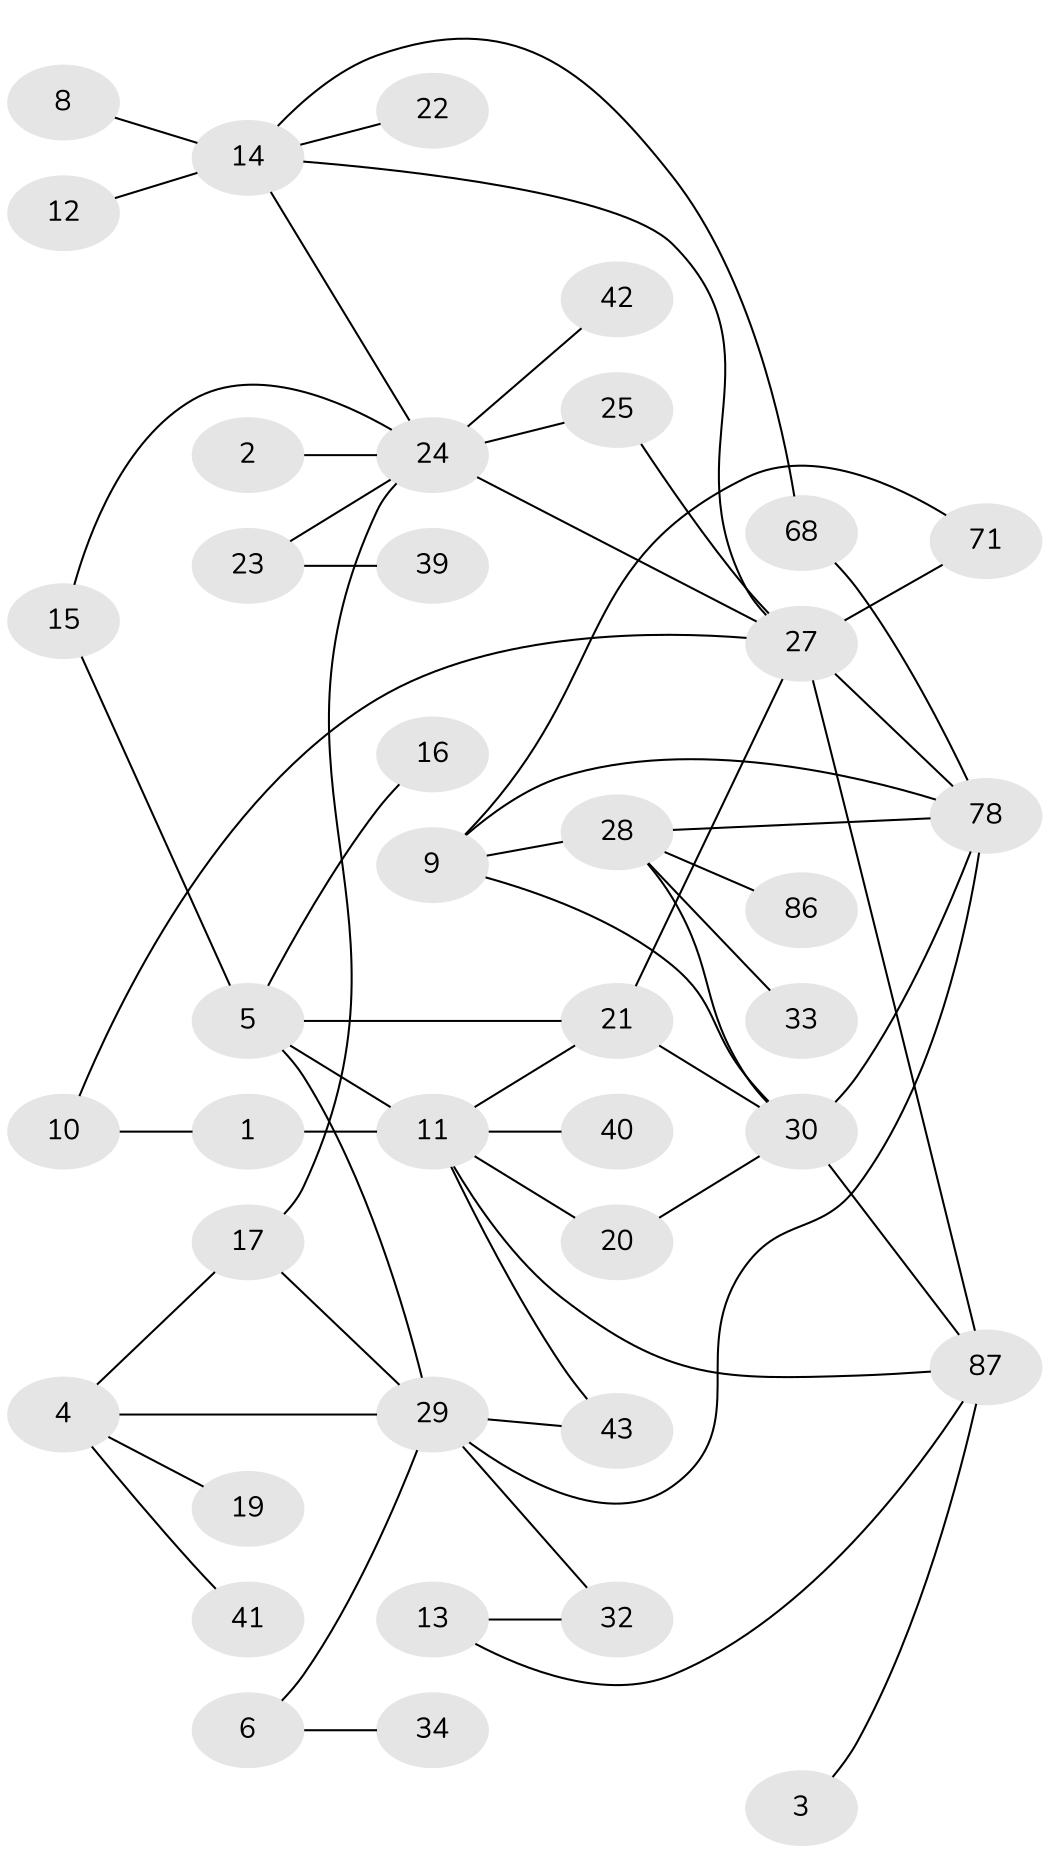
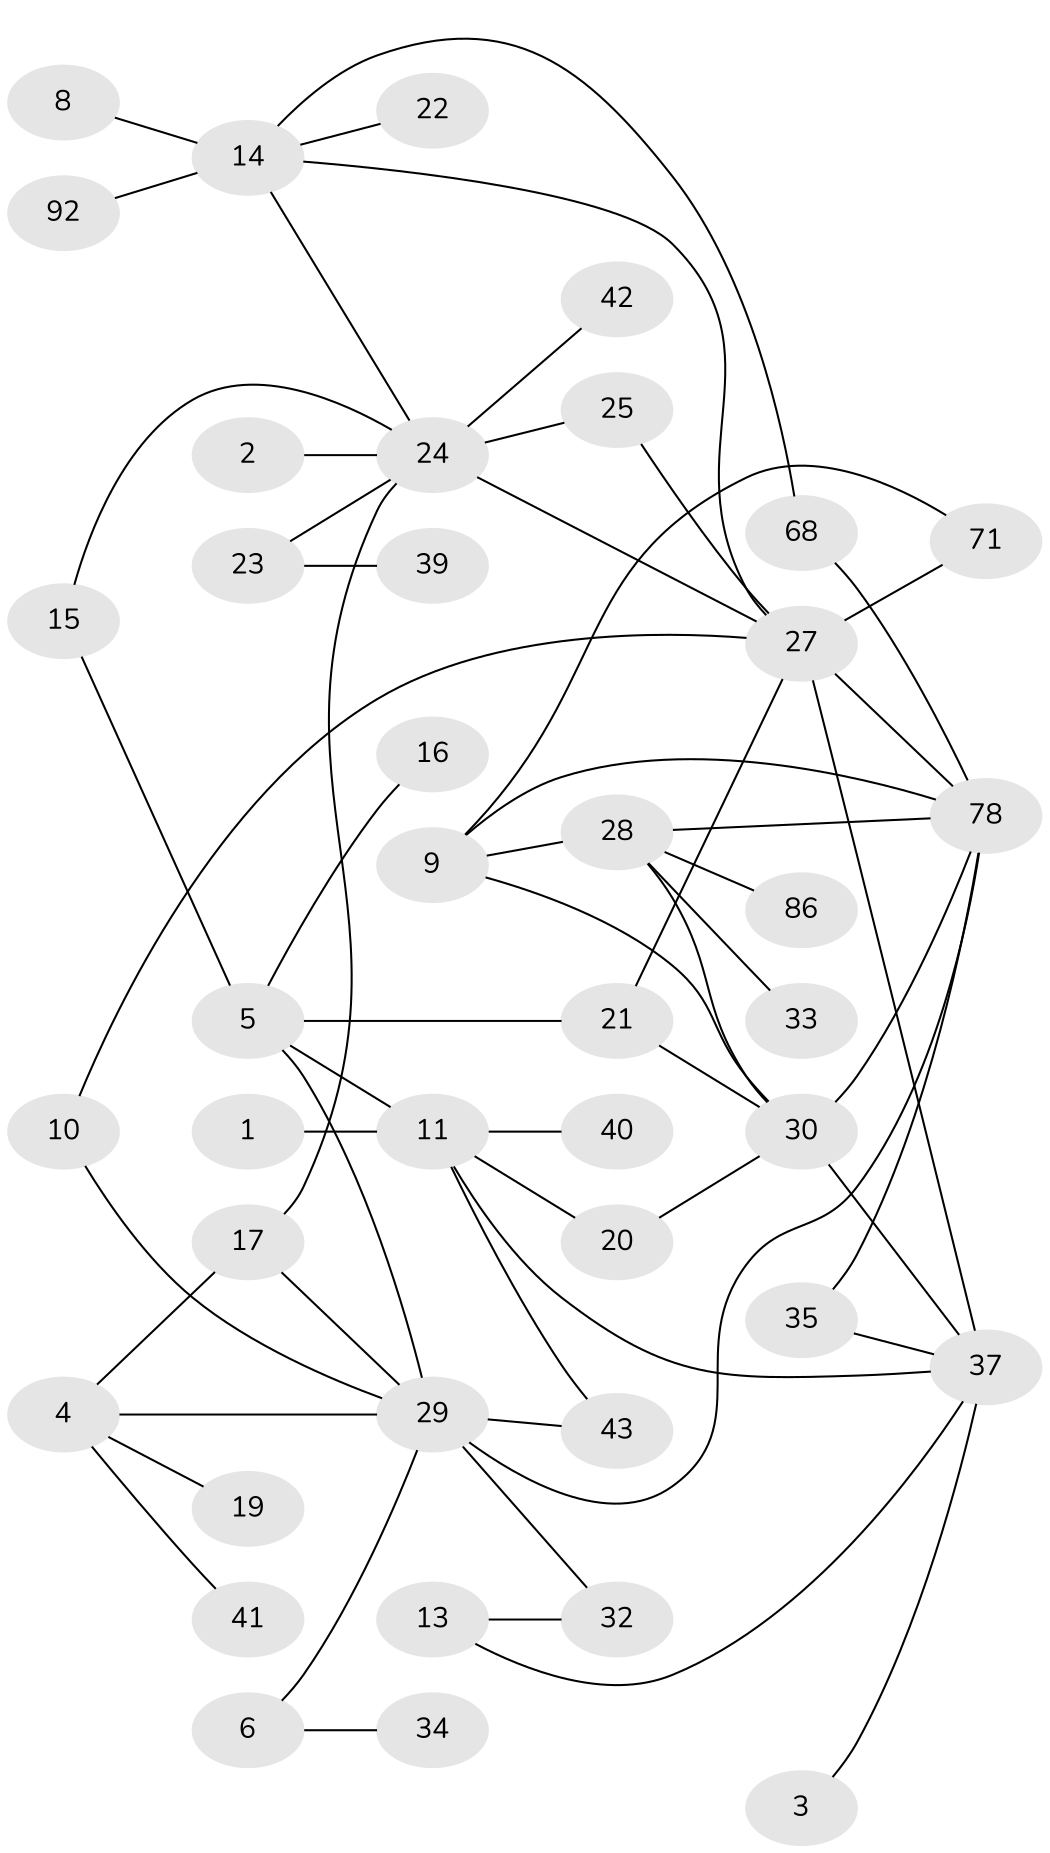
node "12": label "12" -> "92"
edge "21" -- "11": removed
edge "10" -- "1": now "10" -- "29"
node "35": added
node "87": label "87" -> "37"
